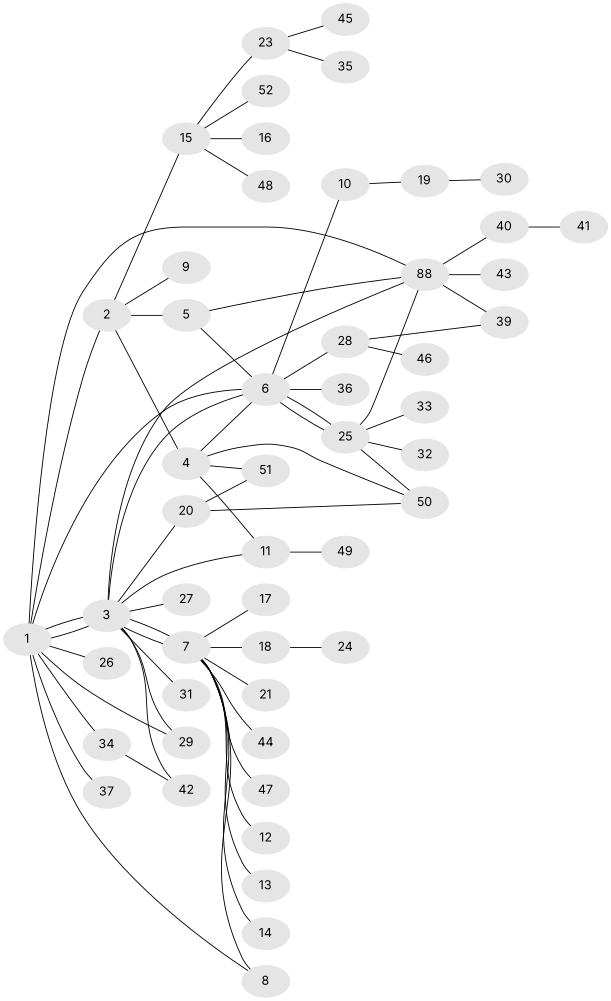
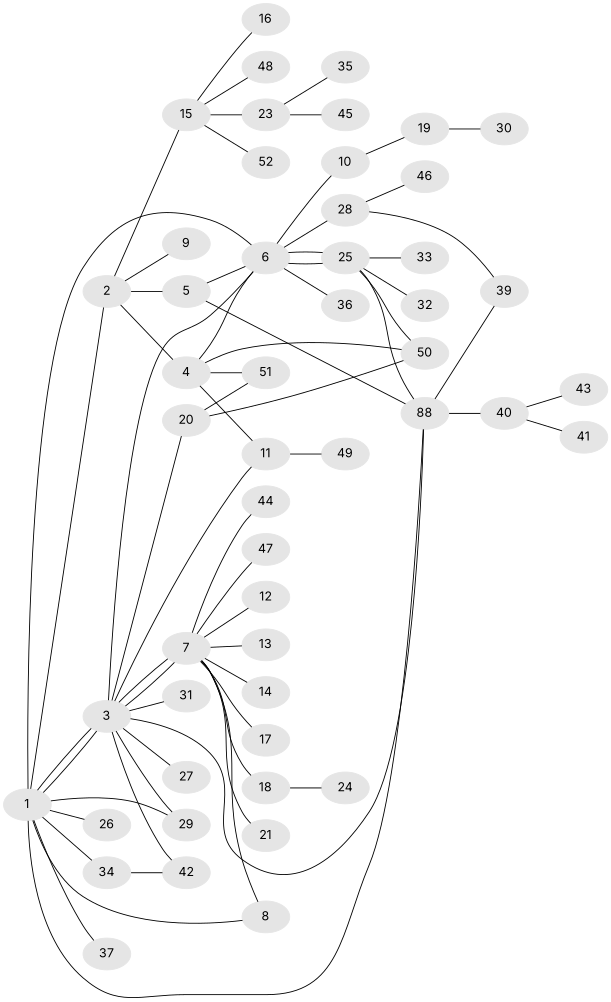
edge "88" -- "43": now "40" -- "43"
